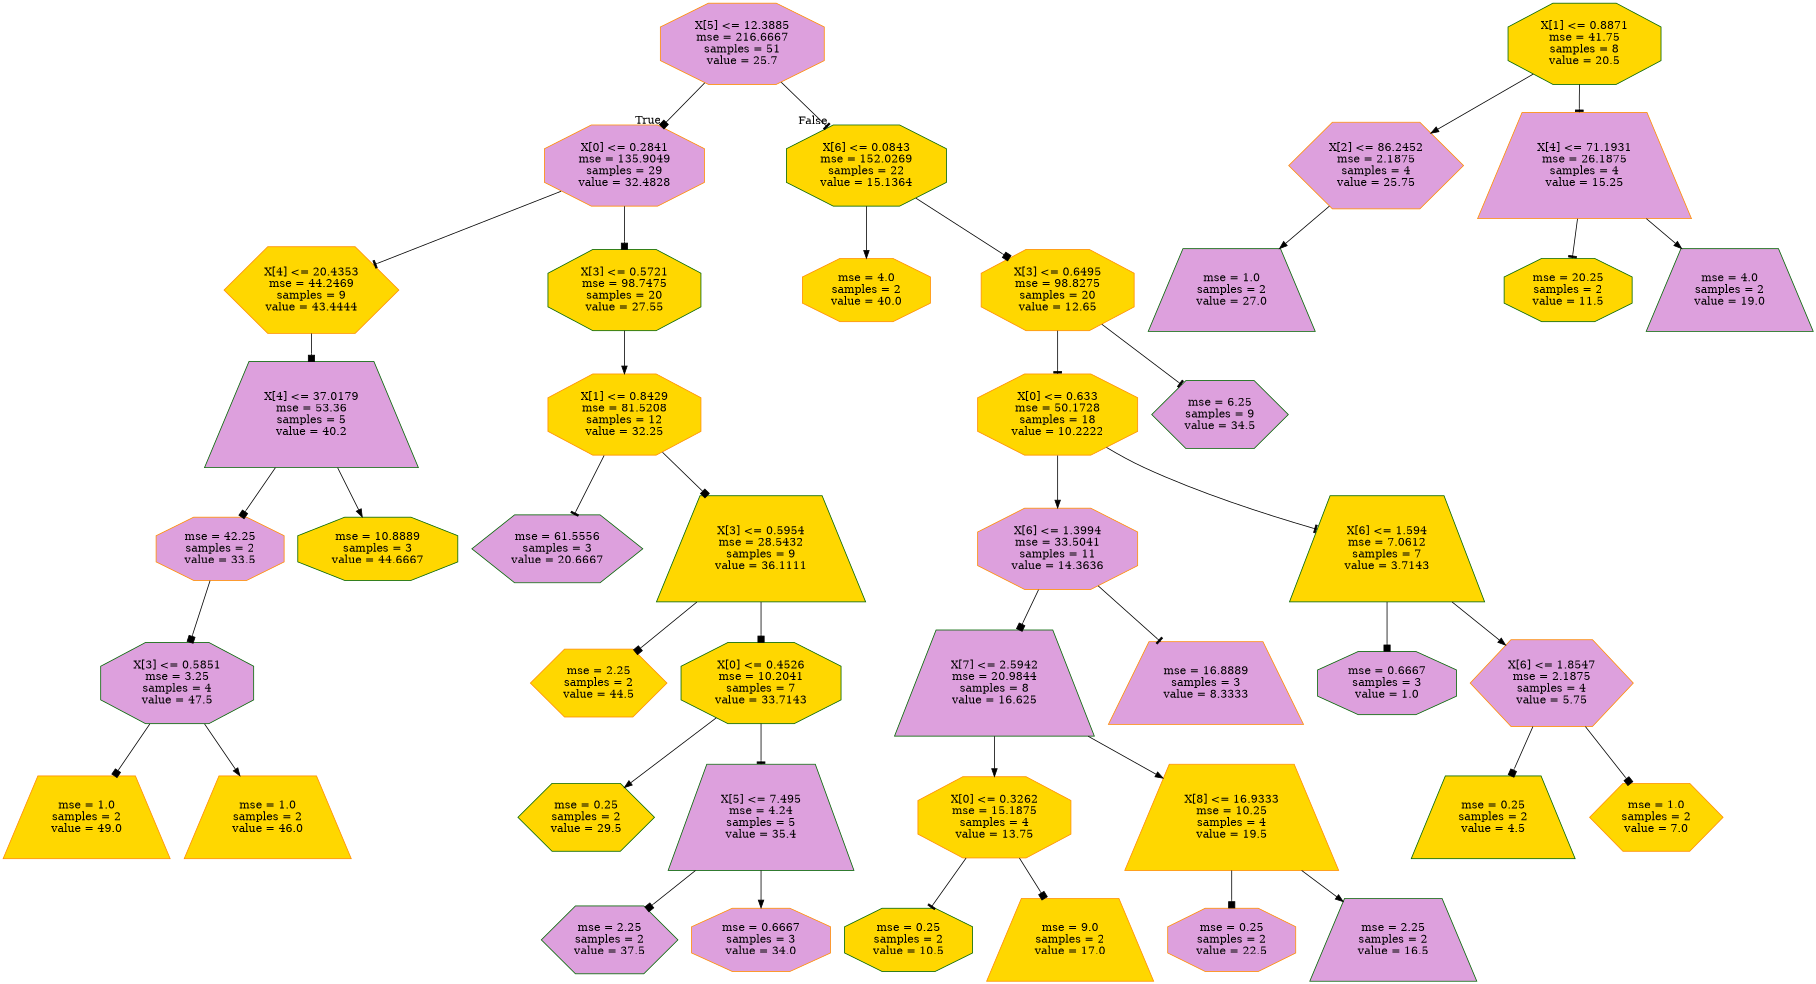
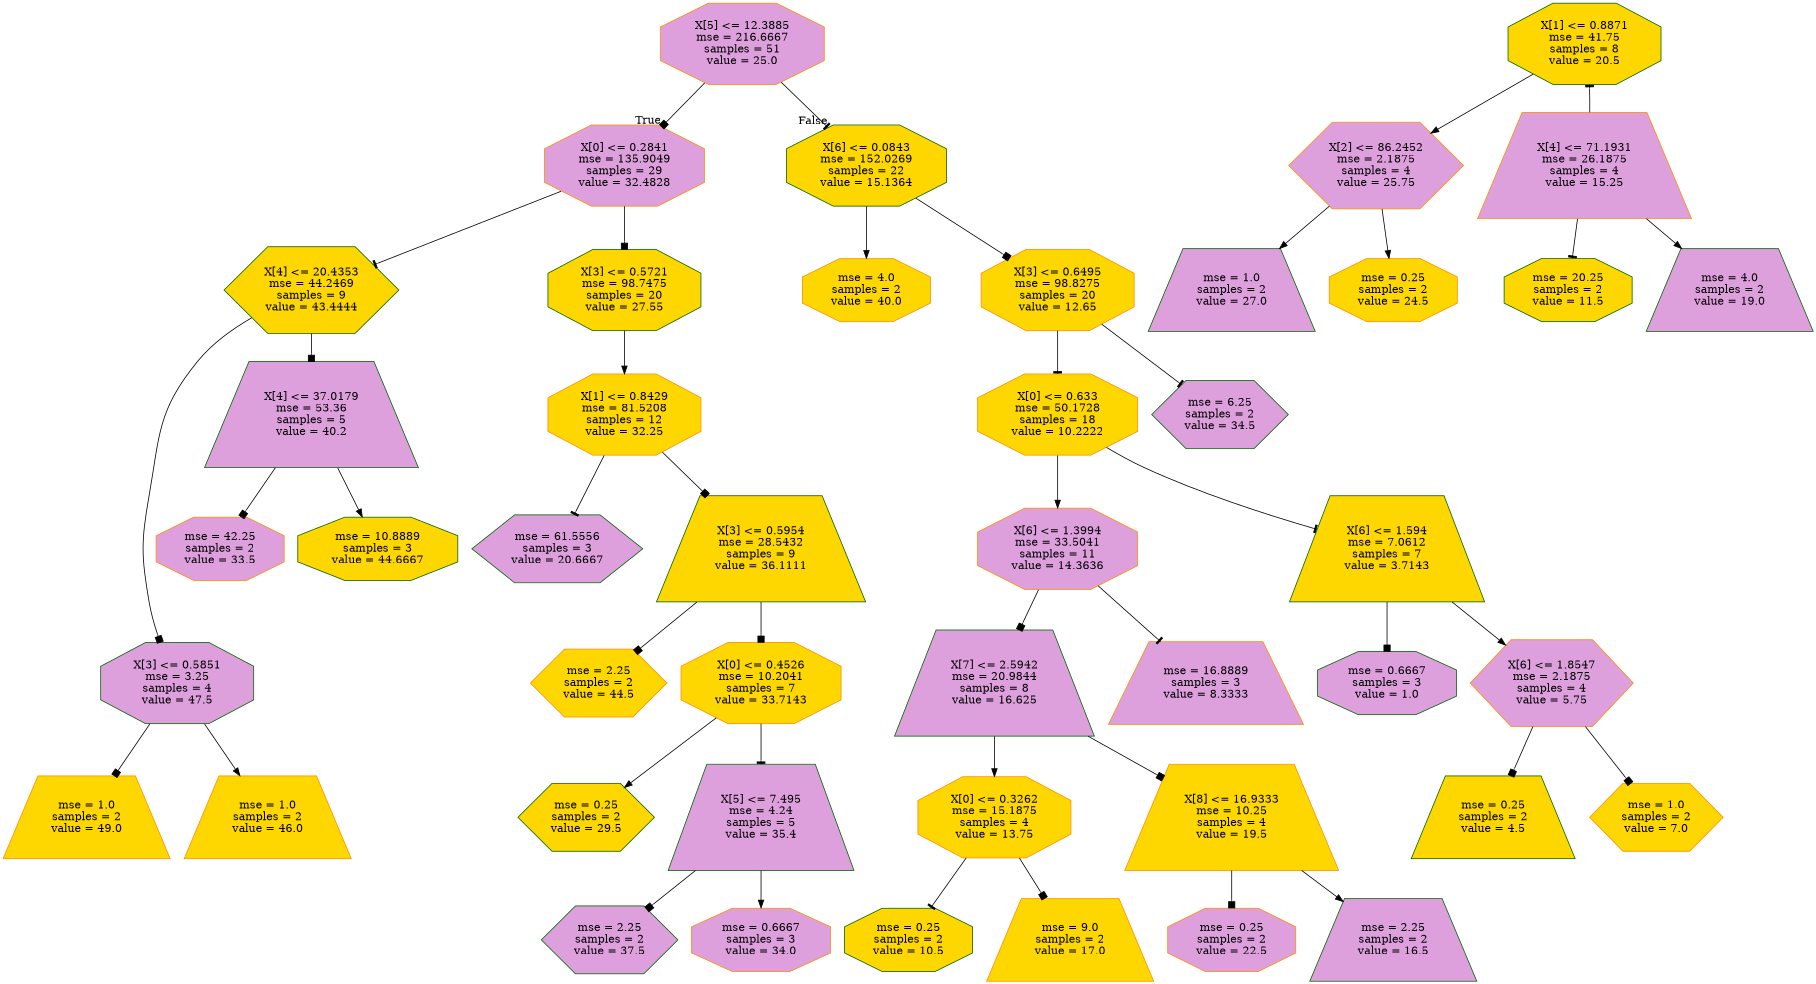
node "X[5] <= 12.3885 mse = 216.6667 samples = 51 value = 25.7": label "X[5] <= 12.3885 mse = 216.6667 samples = 51 value = 25.7" -> "X[5] <= 12.3885 mse = 216.6667 samples = 51 value = 25.0"
edge "X[1] <= 0.8871 mse = 41.75 samples = 8 value = 20.5" -> "X[4] <= 71.1931 mse = 26.1875 samples = 4 value = 15.25": reversed
node "X[4] <= 20.4353 mse = 44.2469 samples = 9 value = 43.4444": color darkorange -> darkgreen
node "mse = 0.25 samples = 2 value = 24.5": added
node "mse = 6.25 samples = 9 value = 34.5": label "mse = 6.25 samples = 9 value = 34.5" -> "mse = 6.25 samples = 2 value = 34.5"
edge "mse = 42.25 samples = 2 value = 33.5" -> "X[3] <= 0.5851 mse = 3.25 samples = 4 value = 47.5": now "X[4] <= 20.4353 mse = 44.2469 samples = 9 value = 43.4444" -> "X[3] <= 0.5851 mse = 3.25 samples = 4 value = 47.5"
node "X[0] <= 0.4526 mse = 10.2041 samples = 7 value = 33.7143": color darkgreen -> darkorange
edge "X[7] <= 2.5942 mse = 20.9844 samples = 8 value = 16.625" -> "X[8] <= 16.9333 mse = 10.25 samples = 4 value = 19.5": arrowhead normal -> box
